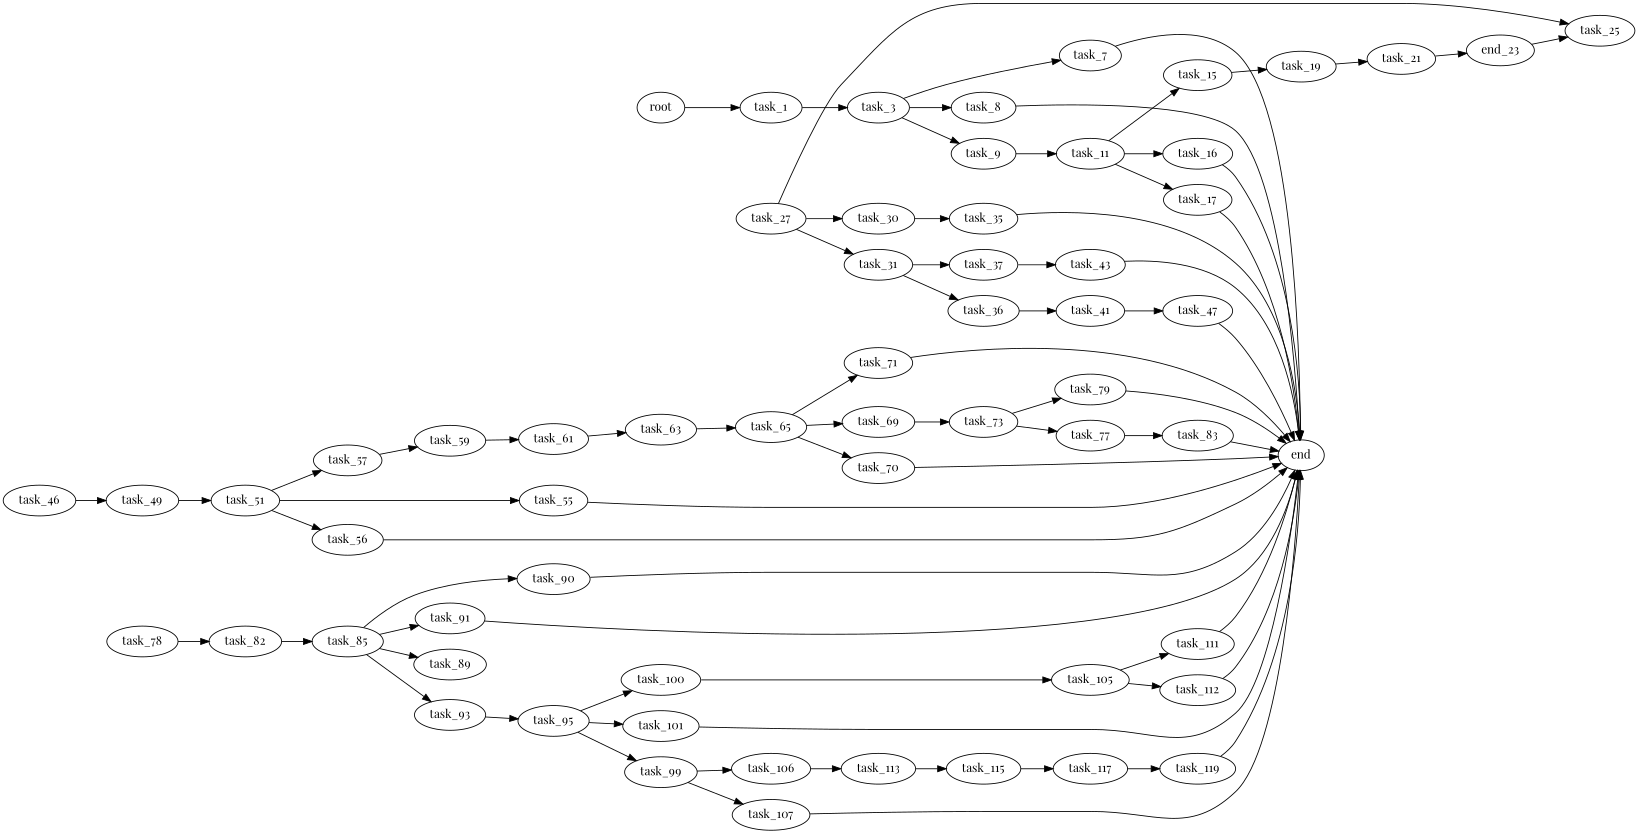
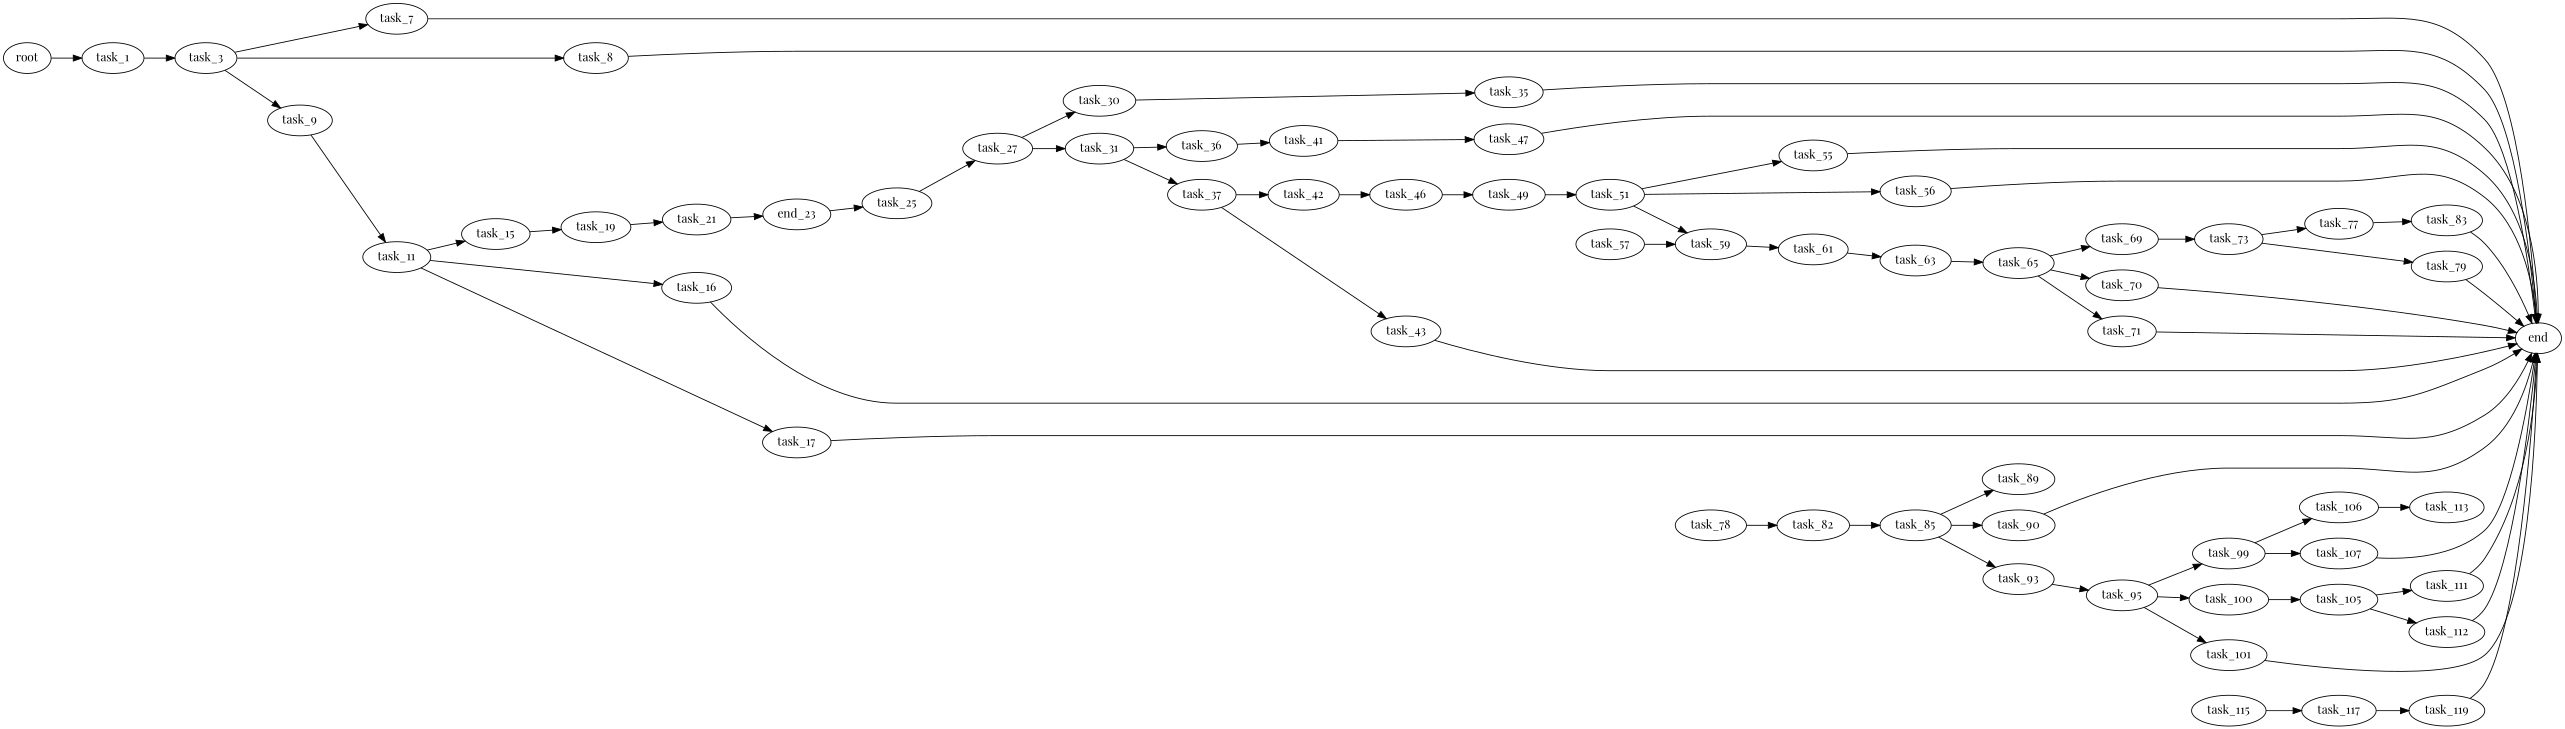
edge "task_27" -> "task_25": reversed
node "task_42": added
edge "task_51" -> "task_57": now "task_51" -> "task_59"
node "task_91": removed
edge "task_113" -> "task_115": removed
